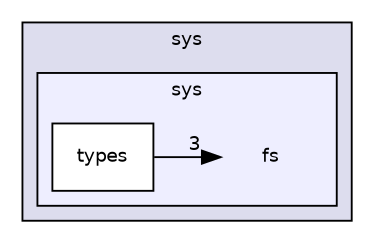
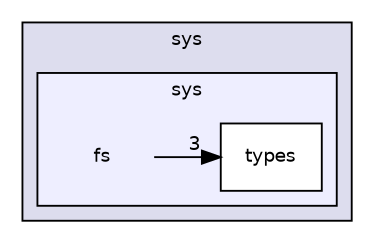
edge "types" -> "fs": reversed
